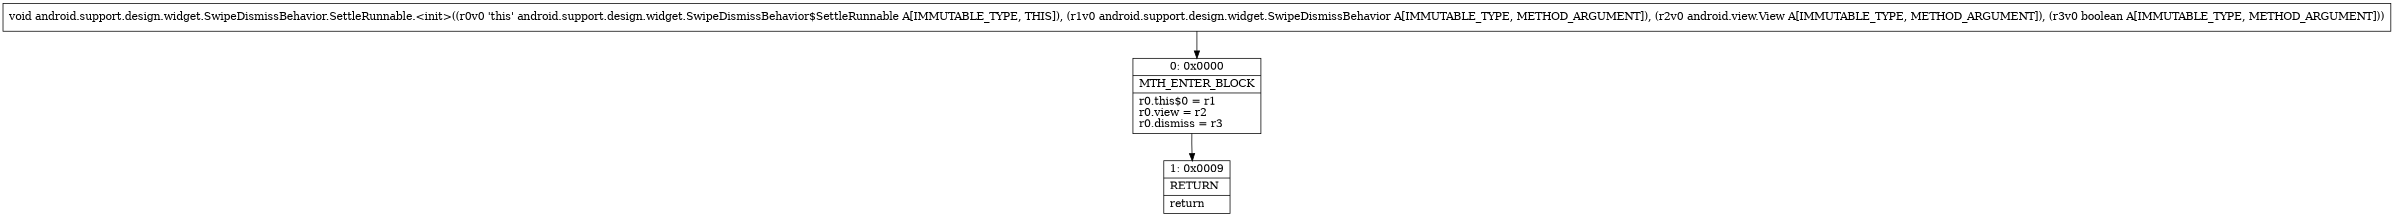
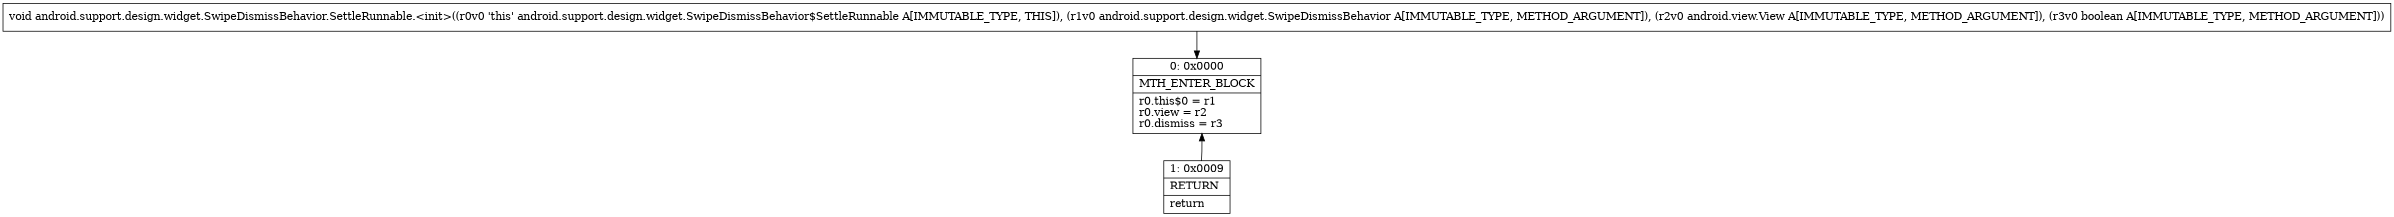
edge "0: 0x0000" -> "1: 0x0009": reversed
